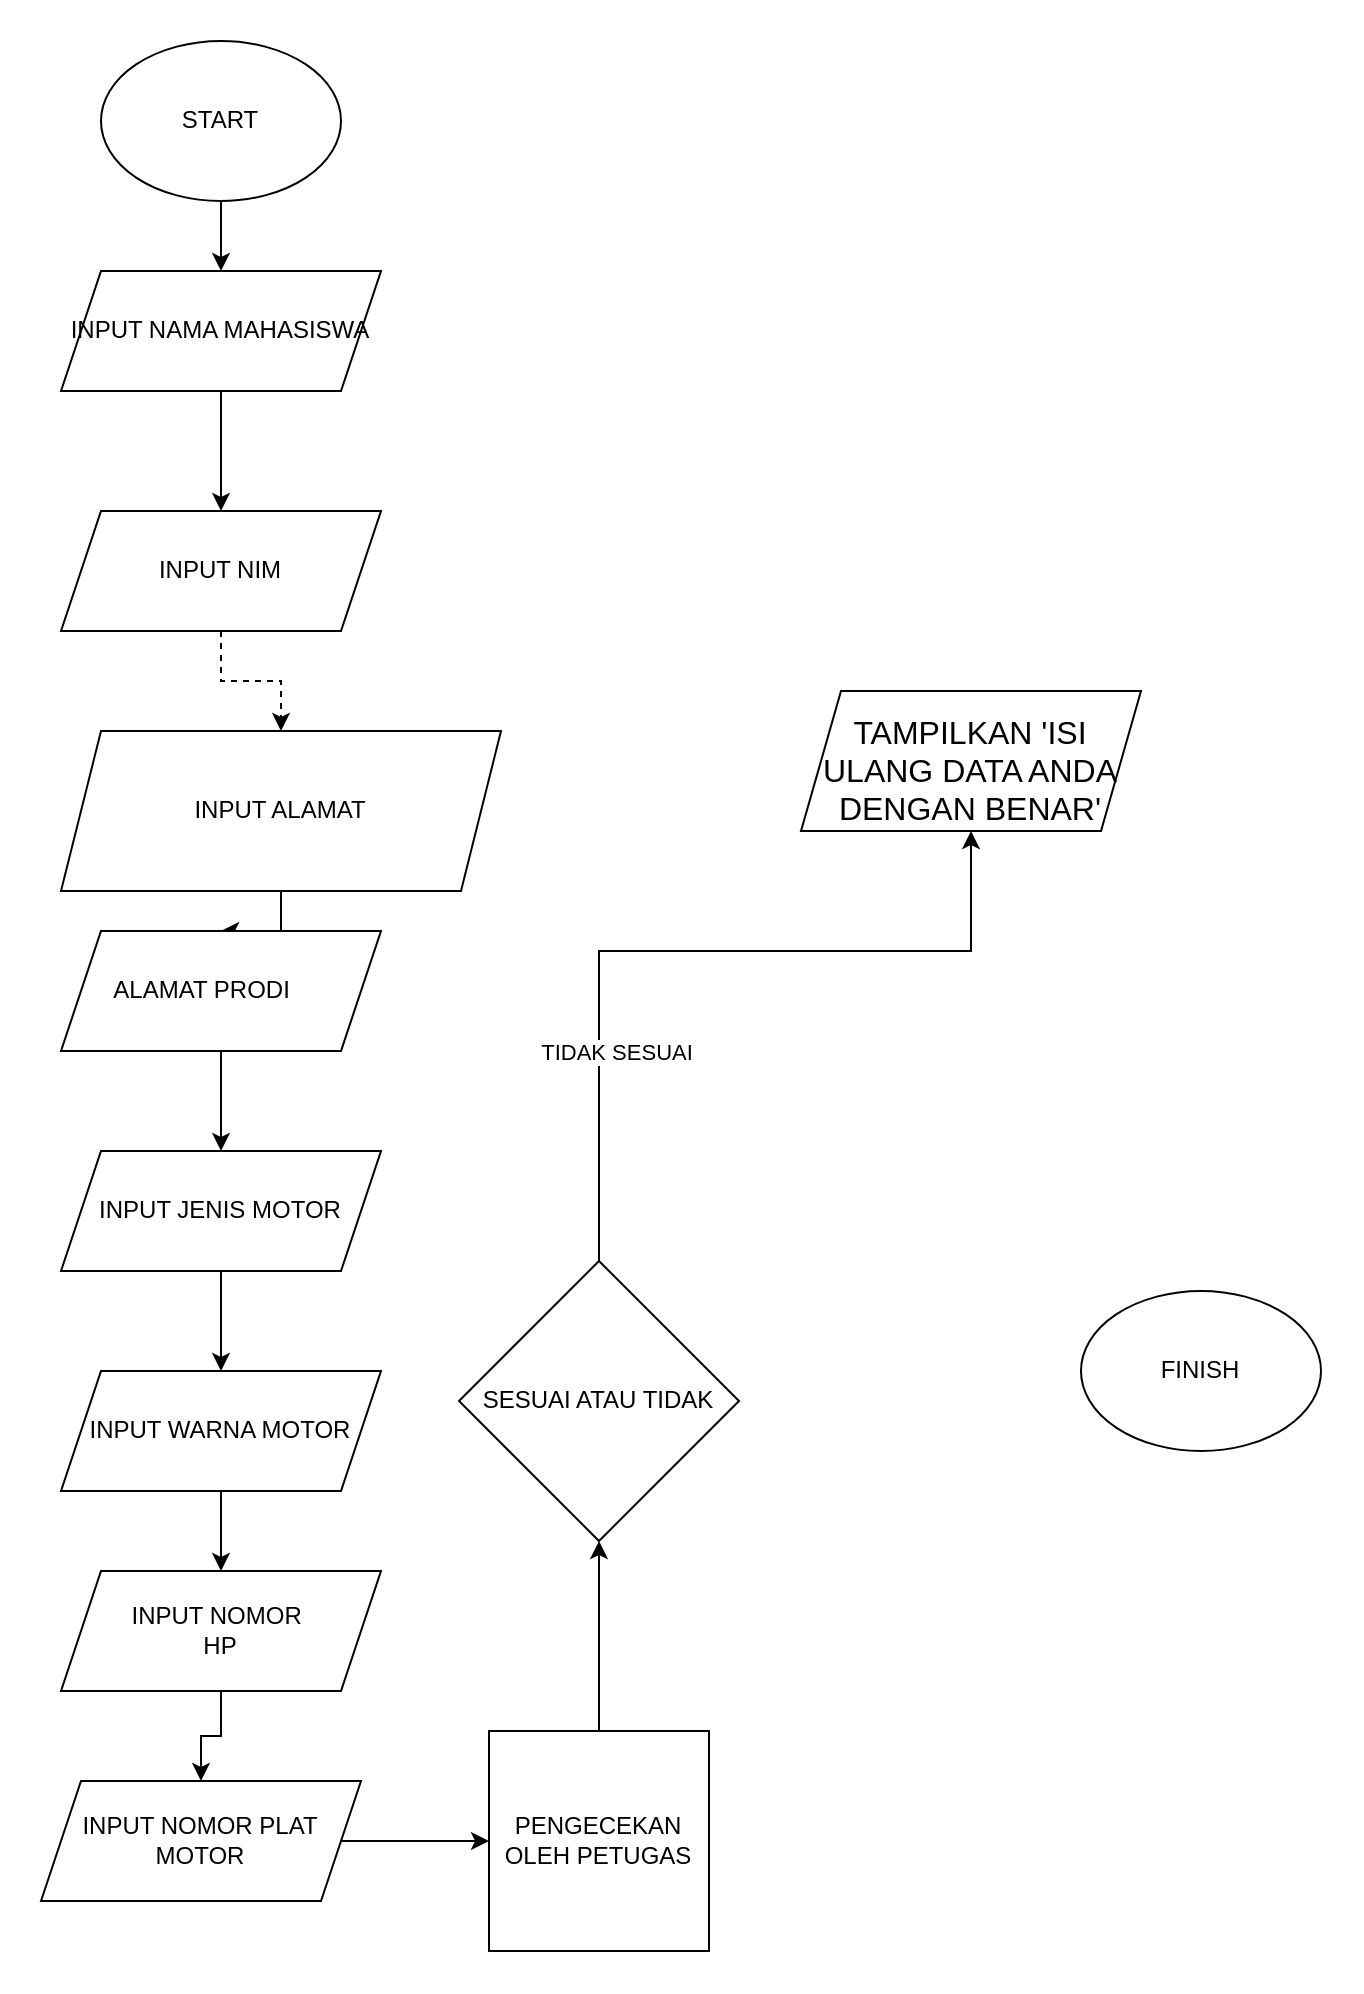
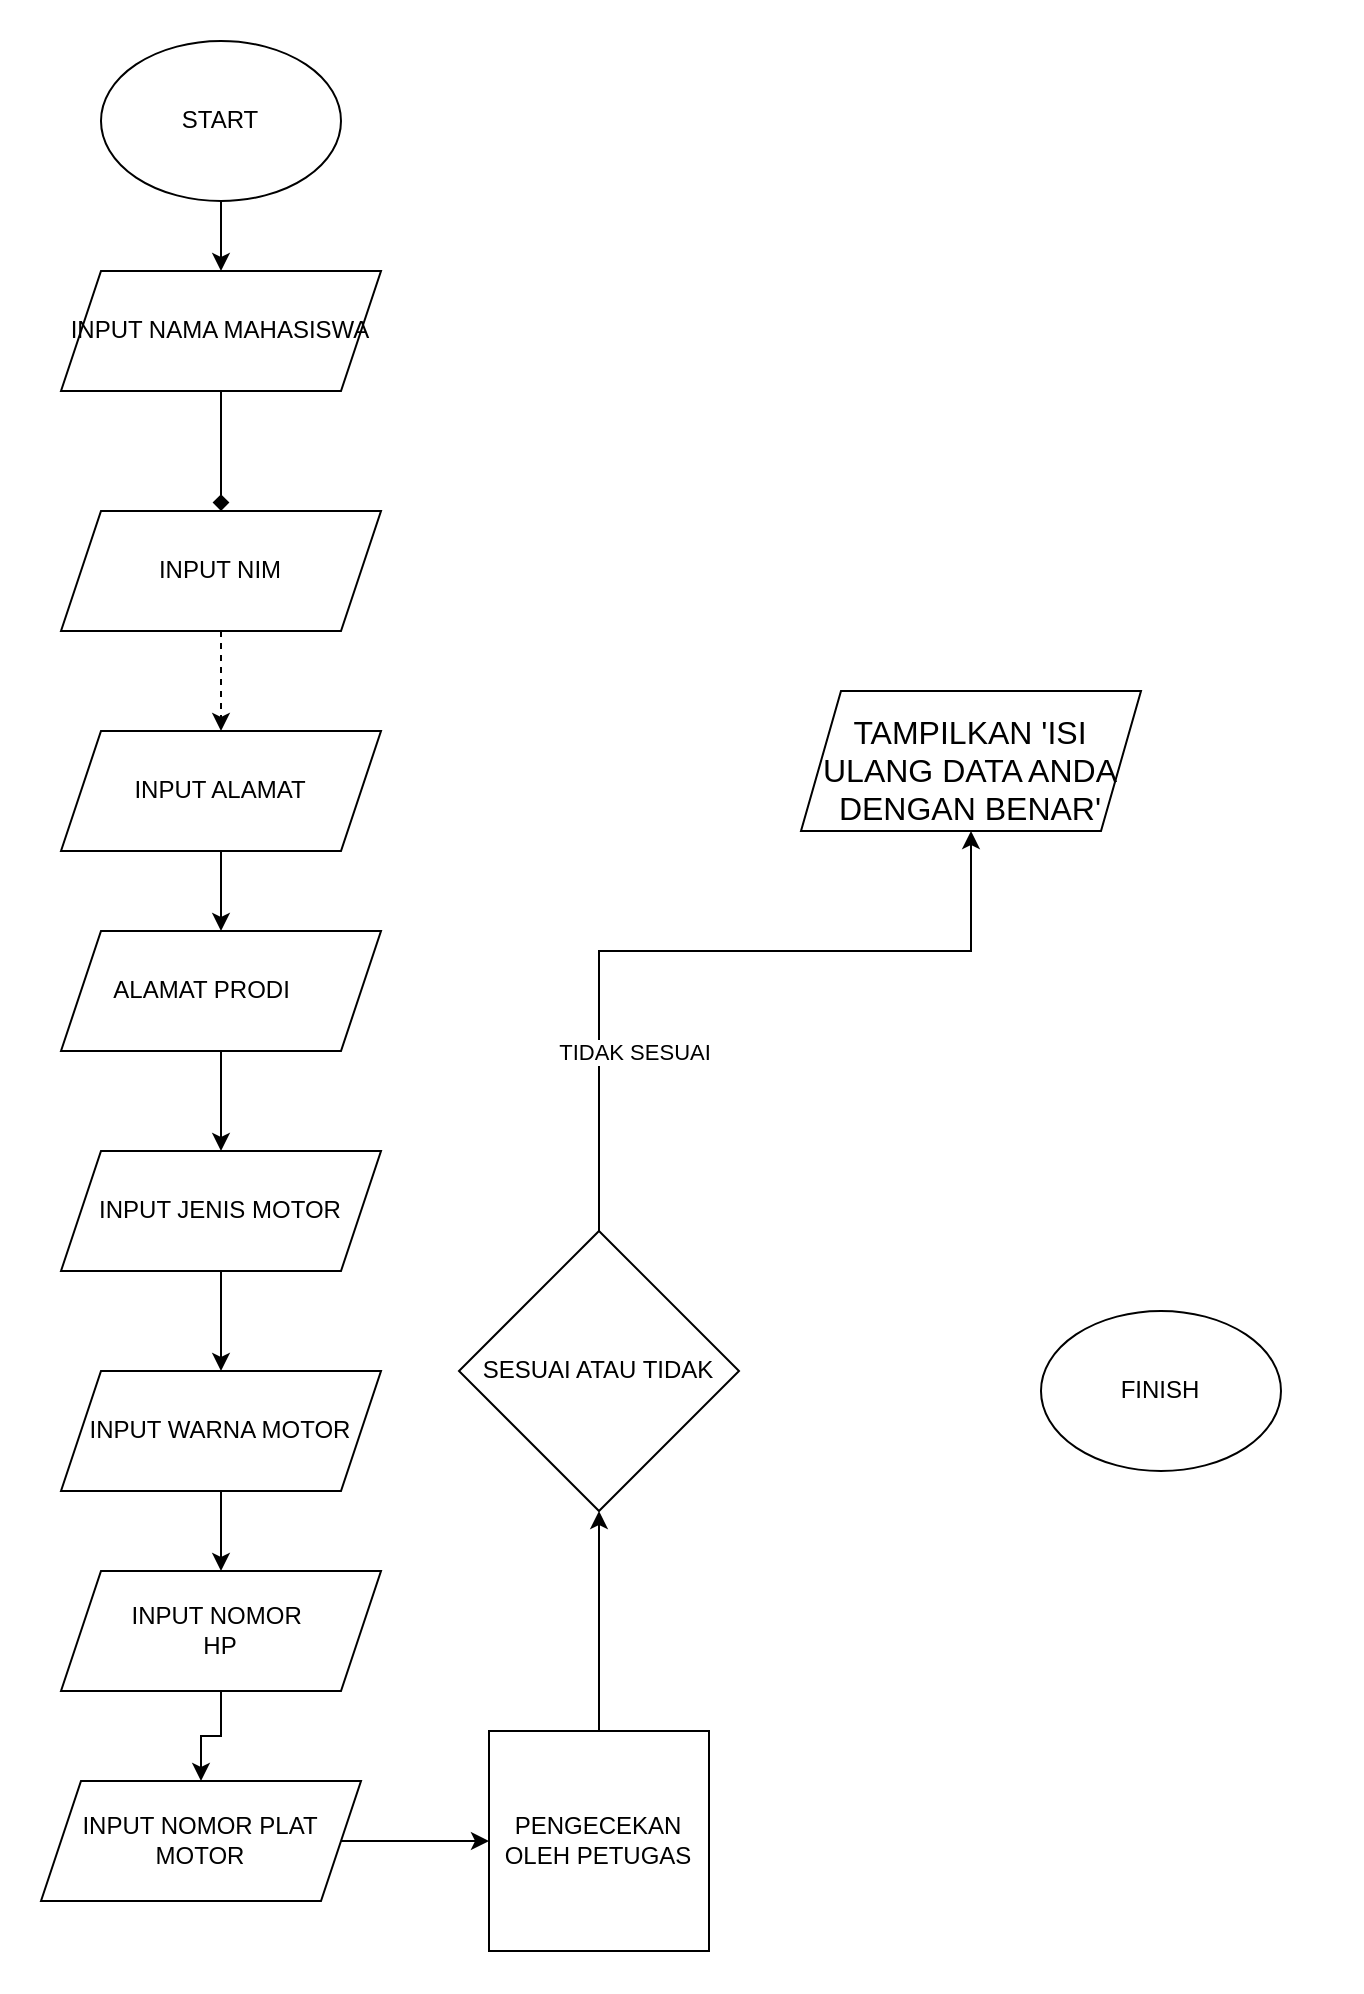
edge "INPUT NAMA MAHASISWA" -> "INPUT NIM": arrowhead classic -> diamond
node "INPUT ALAMAT": size 440x160 -> 320x120
node "FINISH": moved (1201, 1371) -> (1161, 1391)
node "SESUAI ATAU TIDAK": moved (599, 1401) -> (599, 1371)
